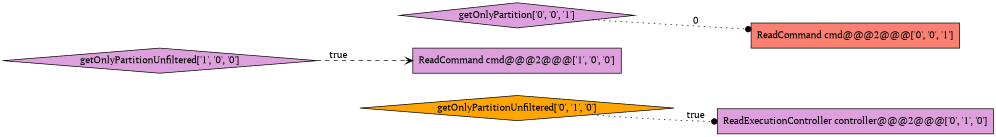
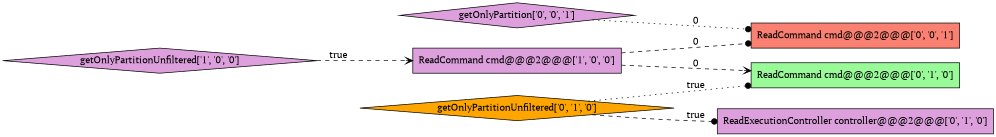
edge "ReadCommand cmd@@@2@@@['1', '0', '0']" -> "ReadCommand cmd@@@2@@@['0', '0', '1']": added, label "0"
node "ReadCommand cmd@@@2@@@['0', '1', '0']": added
edge "getOnlyPartitionUnfiltered['0', '1', '0']" -> "ReadExecutionController controller@@@2@@@['0', '1', '0']": style dotted -> dashed
